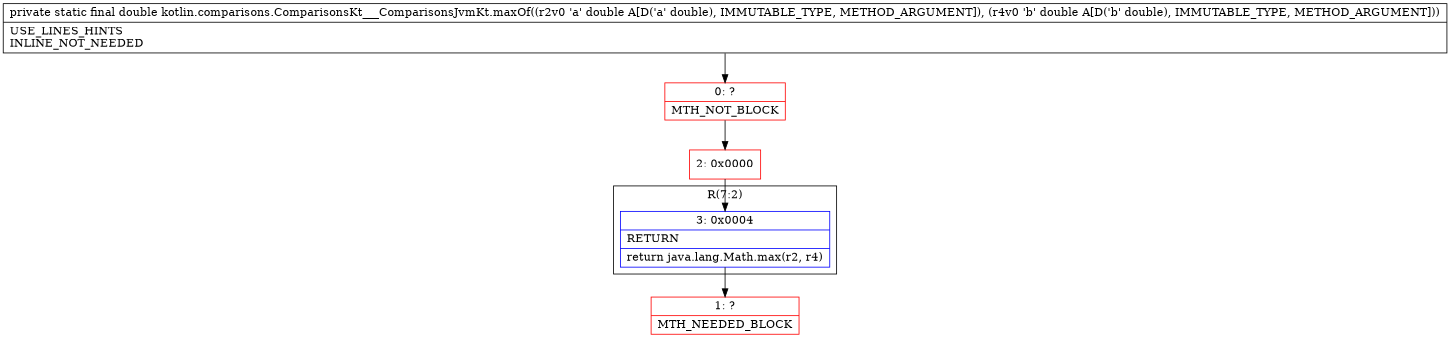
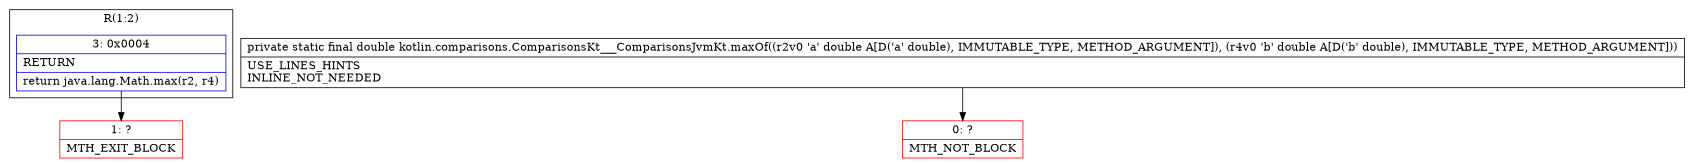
node "2: 0x0000": removed
cluster "R(7:2)": label "R(7:2)" -> "R(1:2)"
node "1: ?": text "MTH_NEEDED_BLOCK" -> "MTH_EXIT_BLOCK"
